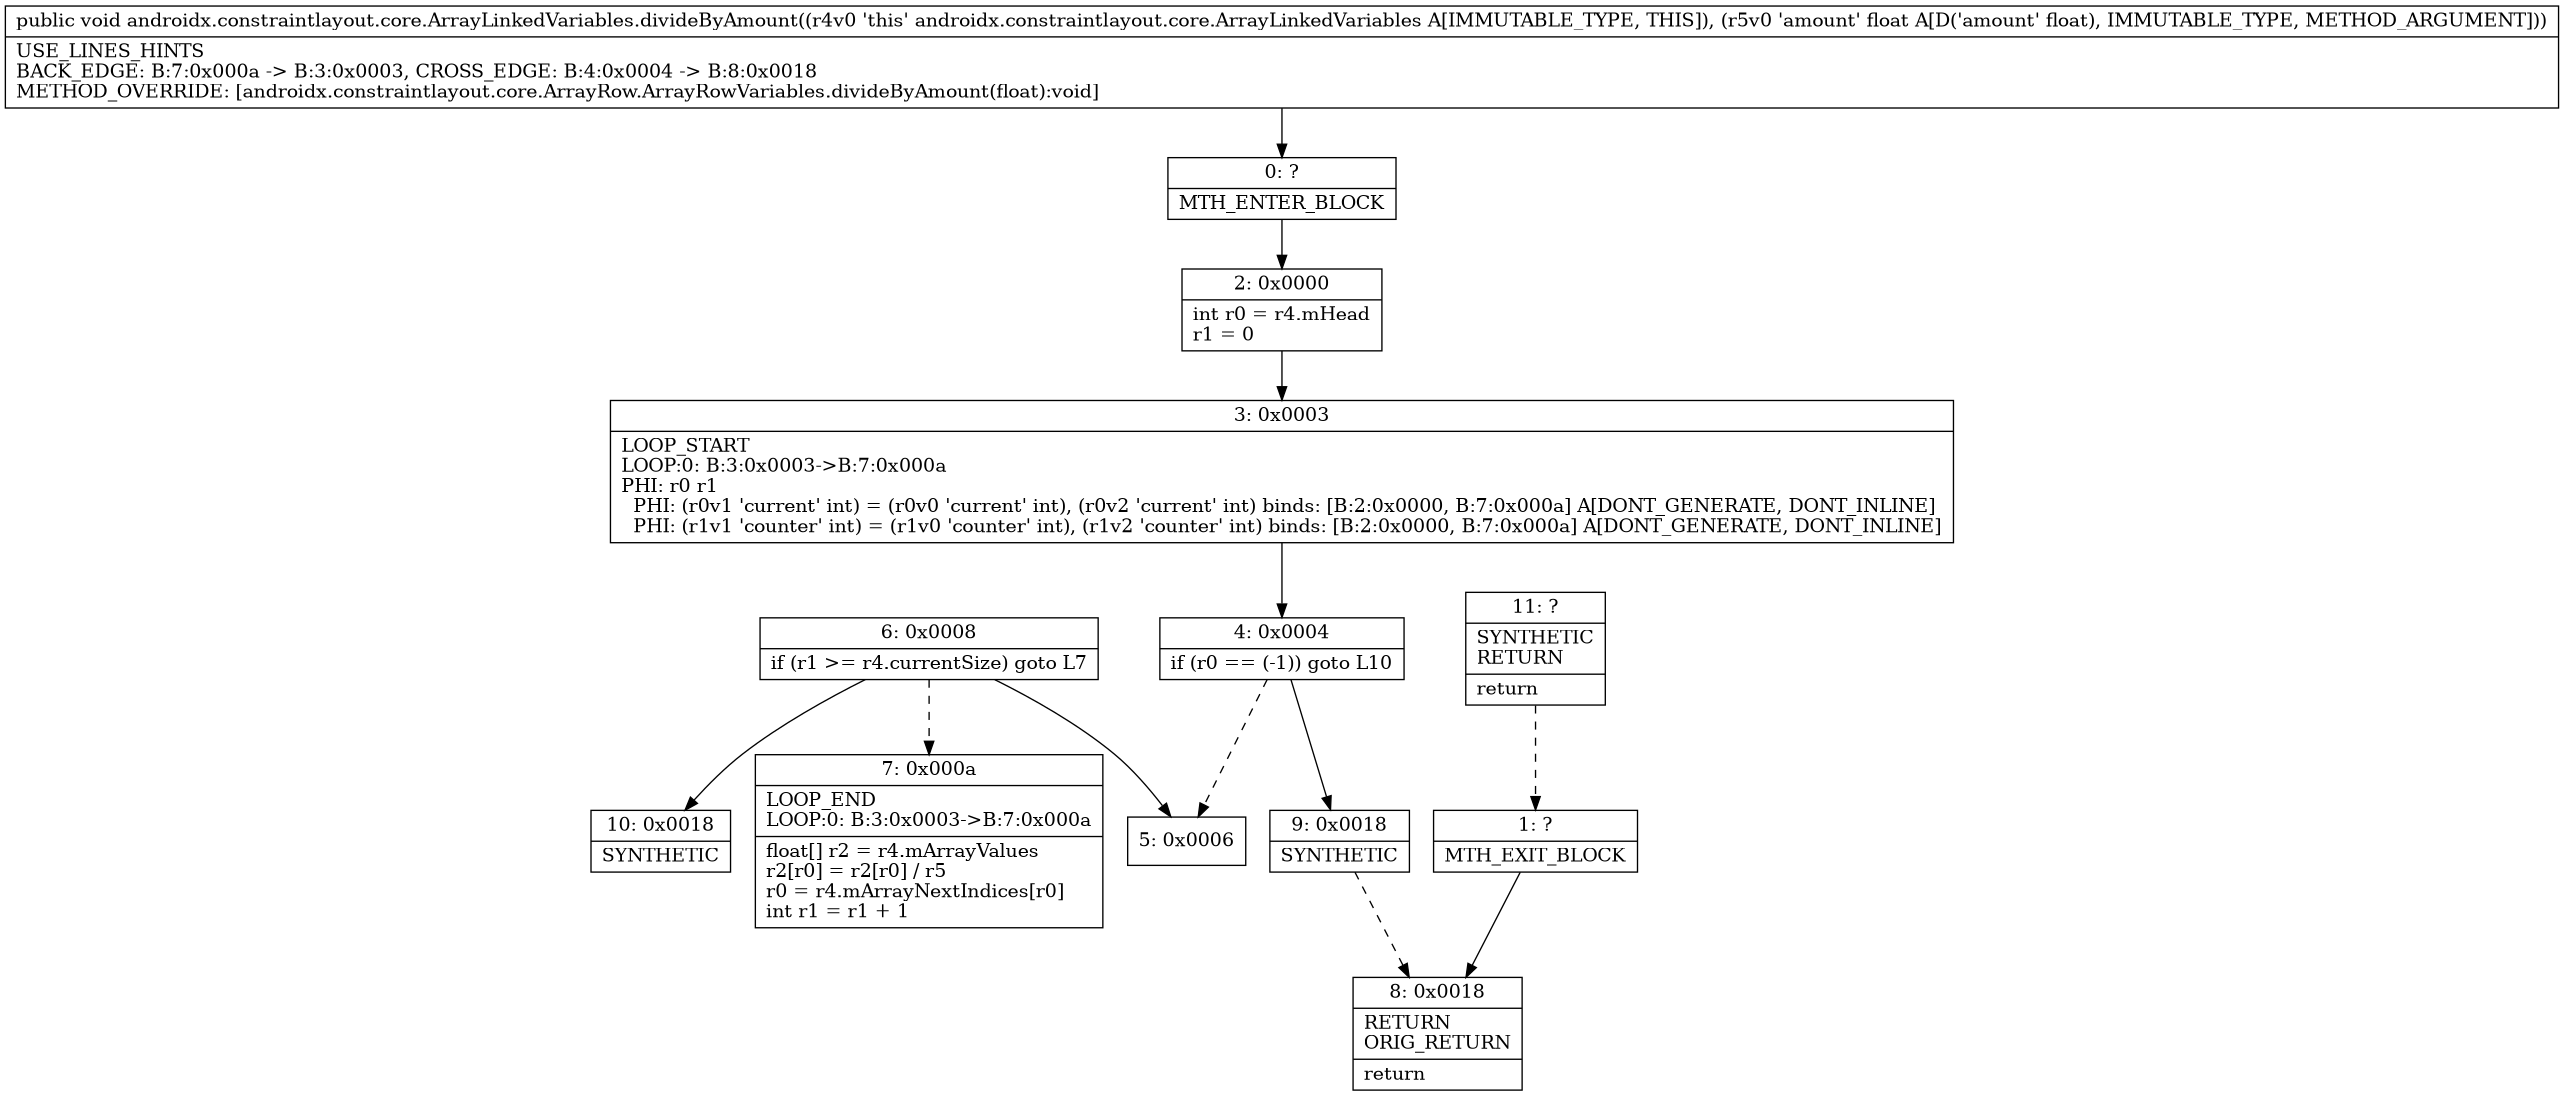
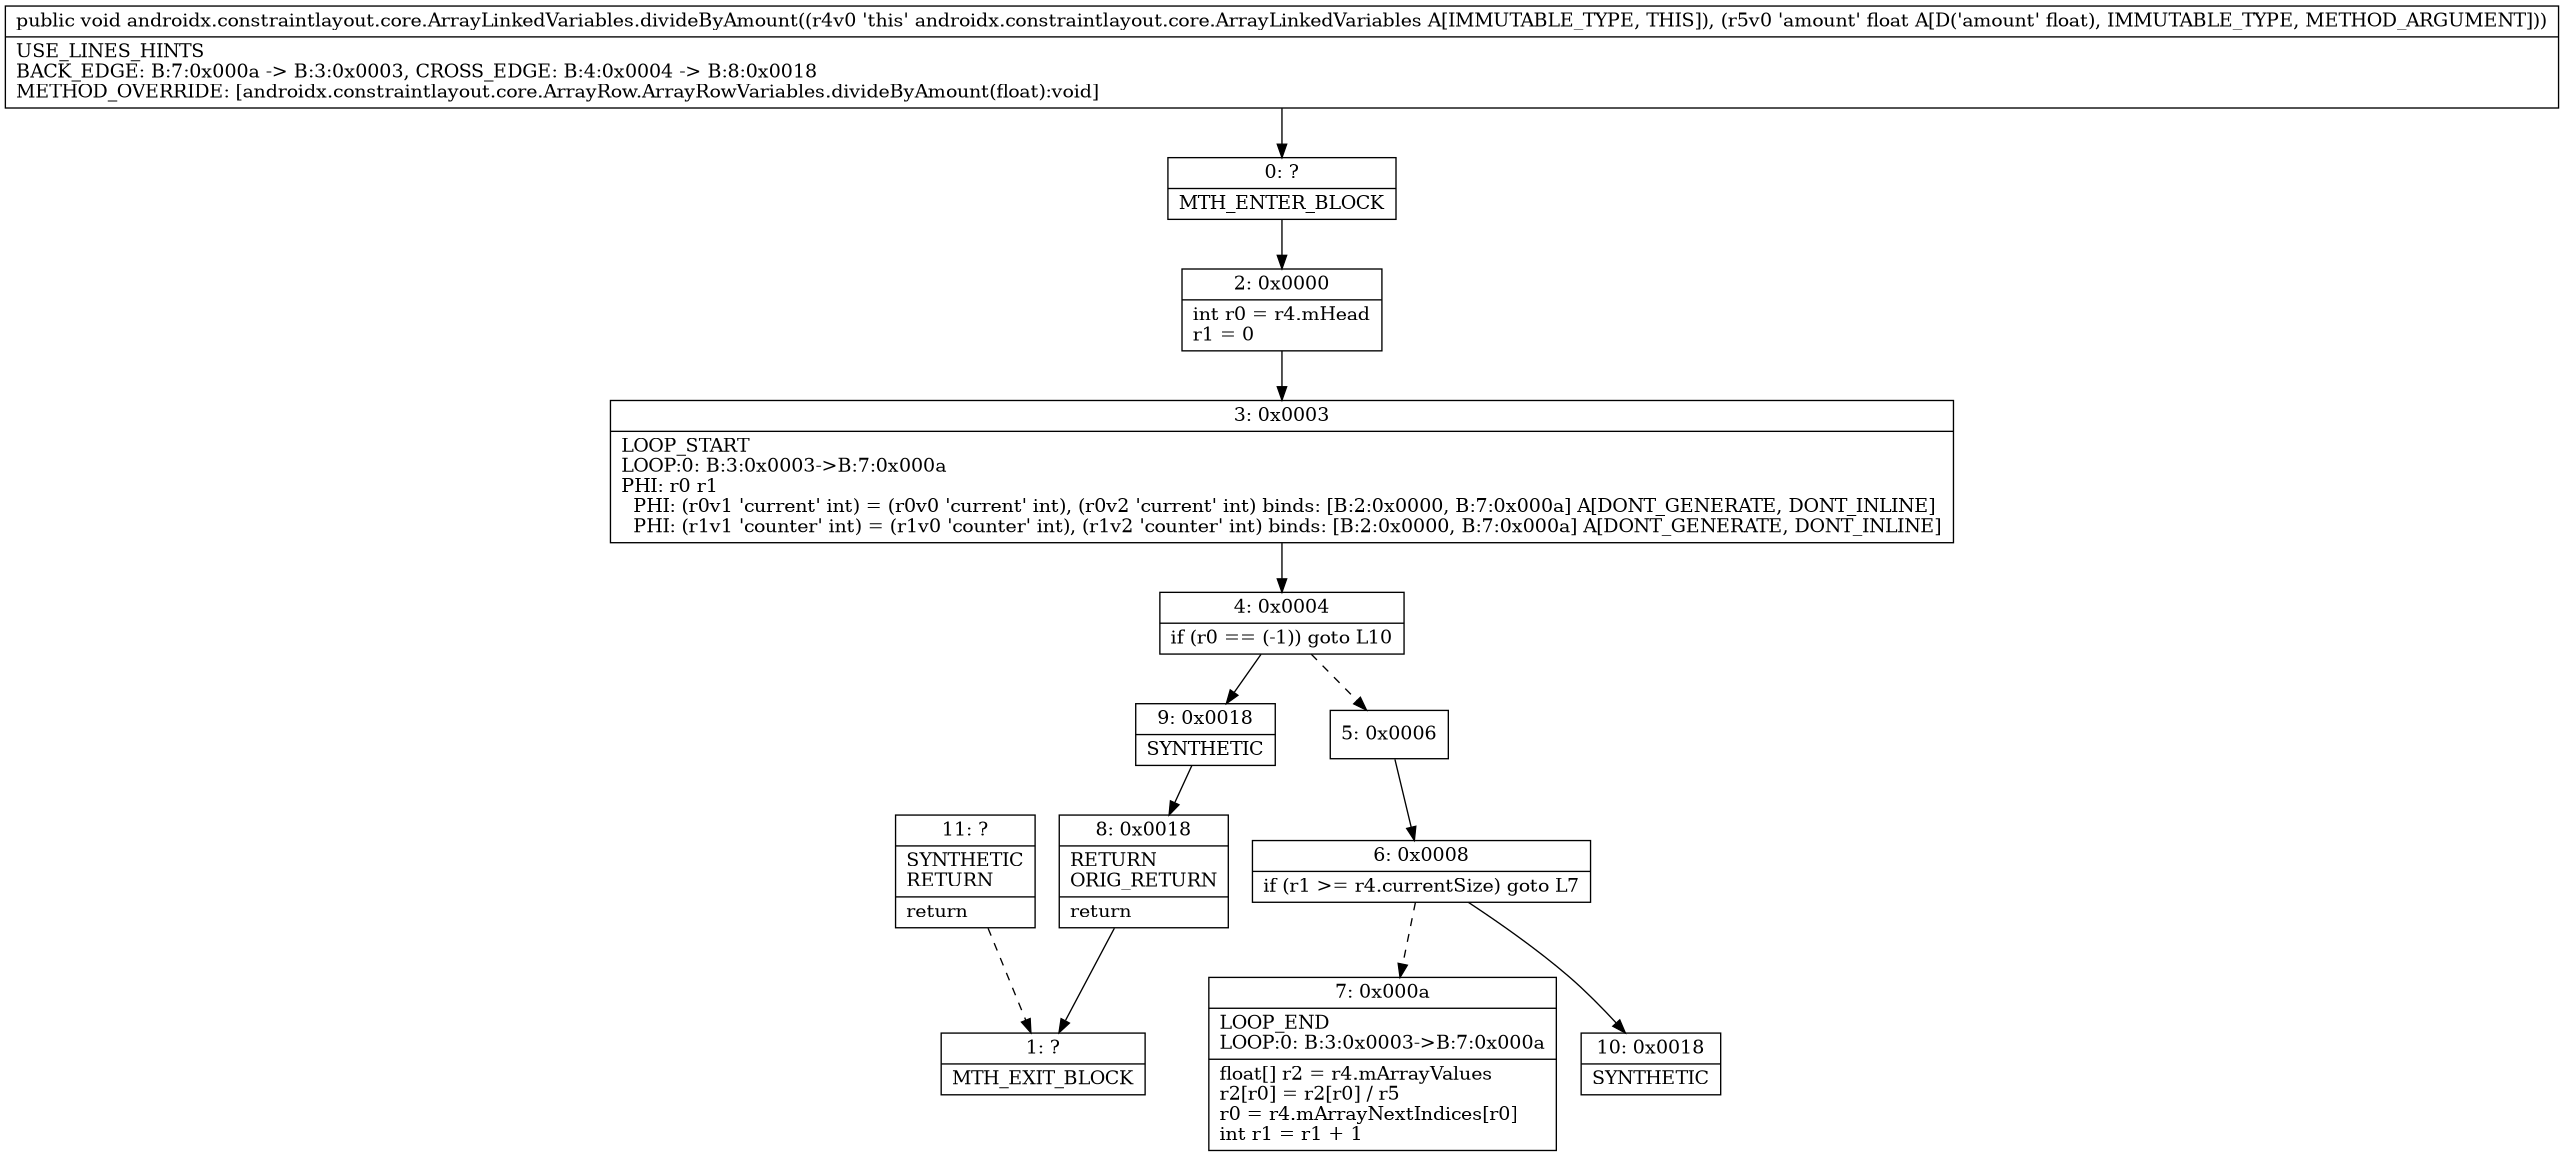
edge "6: 0x0008" -> "5: 0x0006": reversed
edge "9: 0x0018" -> "8: 0x0018": style dashed -> solid
edge "1: ?" -> "8: 0x0018": reversed
